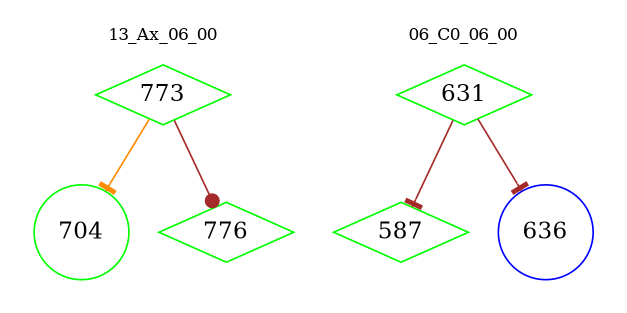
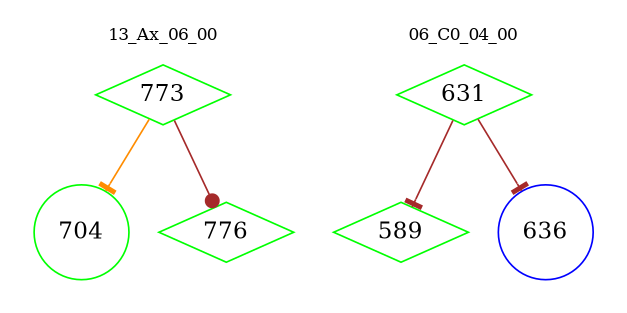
cluster "06_C0_06_00": label "06_C0_06_00" -> "06_C0_04_00"
node "587": label "587" -> "589"
